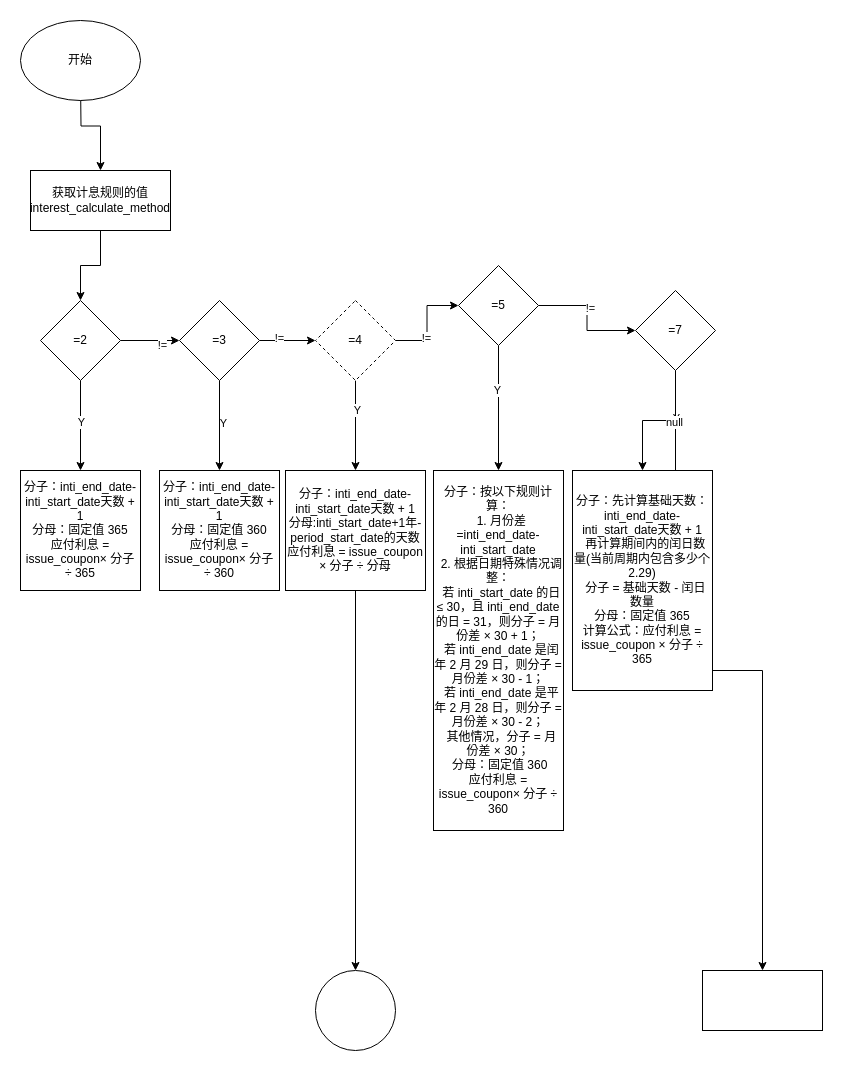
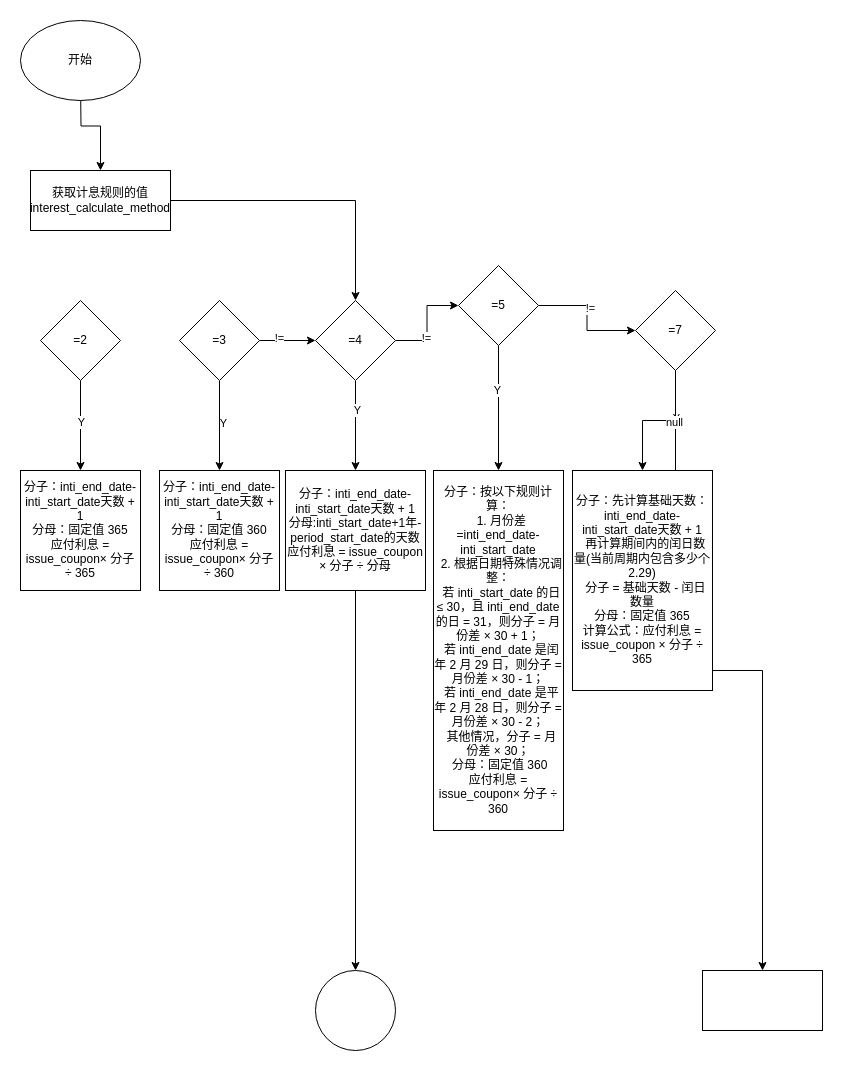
edge "获取计息规则的值interest_calculate_method" -> "=2": now "获取计息规则的值interest_calculate_method" -> "=4"
edge "=2" -> "=3": removed, label "!="
node "=4": style dashed -> solid
